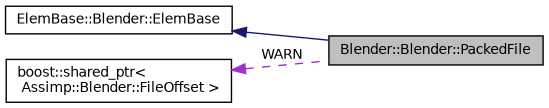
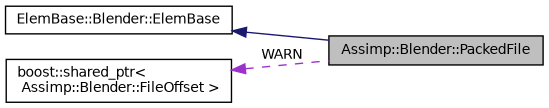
node "Blender::Blender::PackedFile": label "Blender::Blender::PackedFile" -> "Assimp::Blender::PackedFile"
